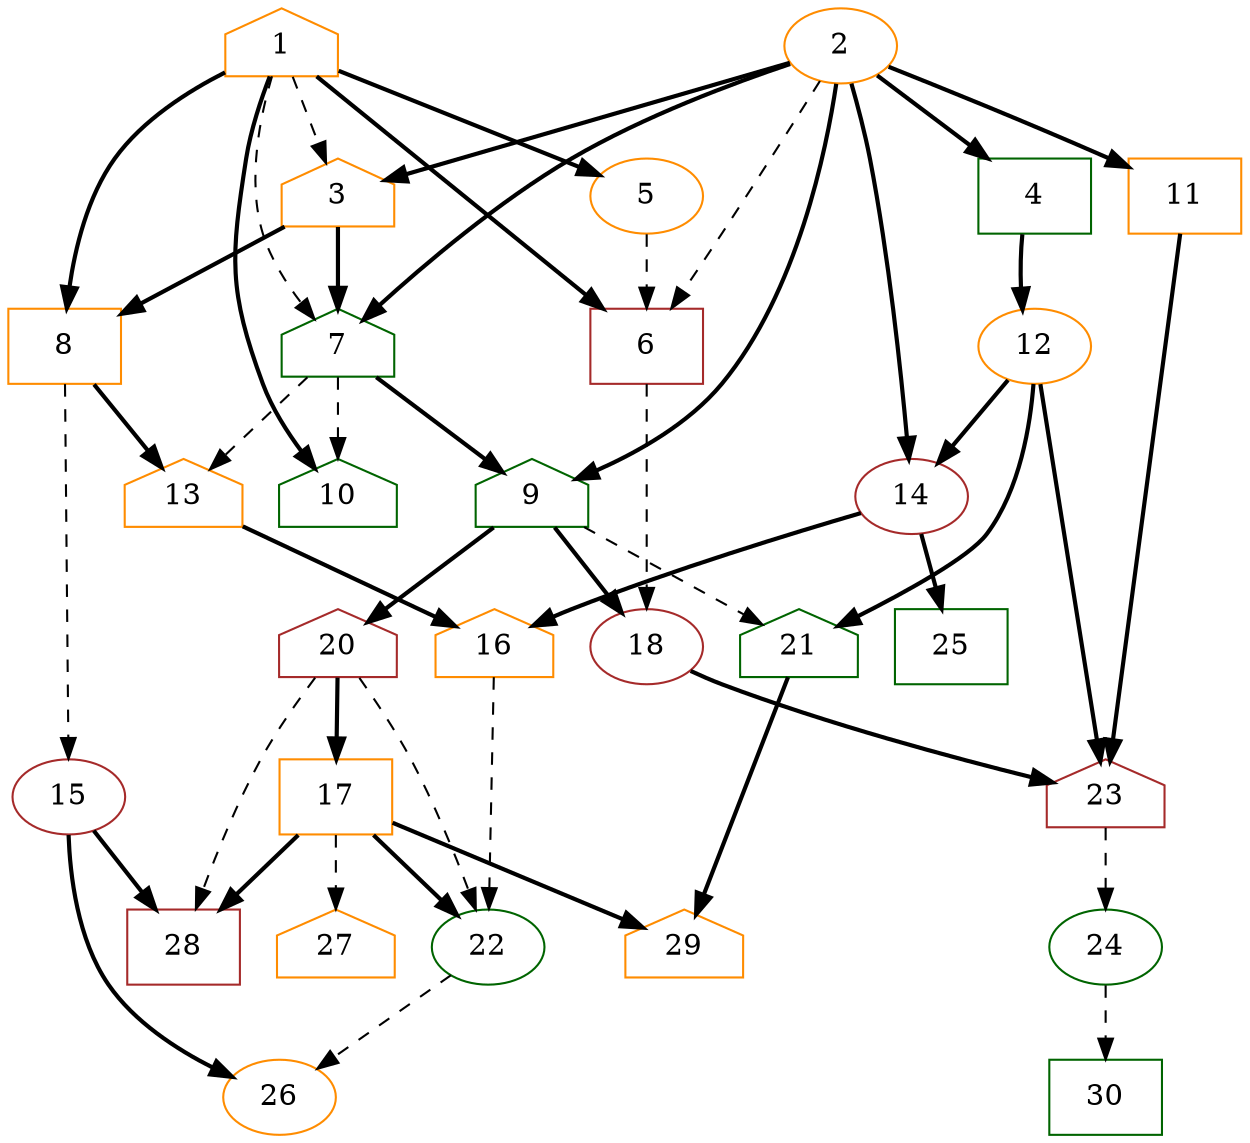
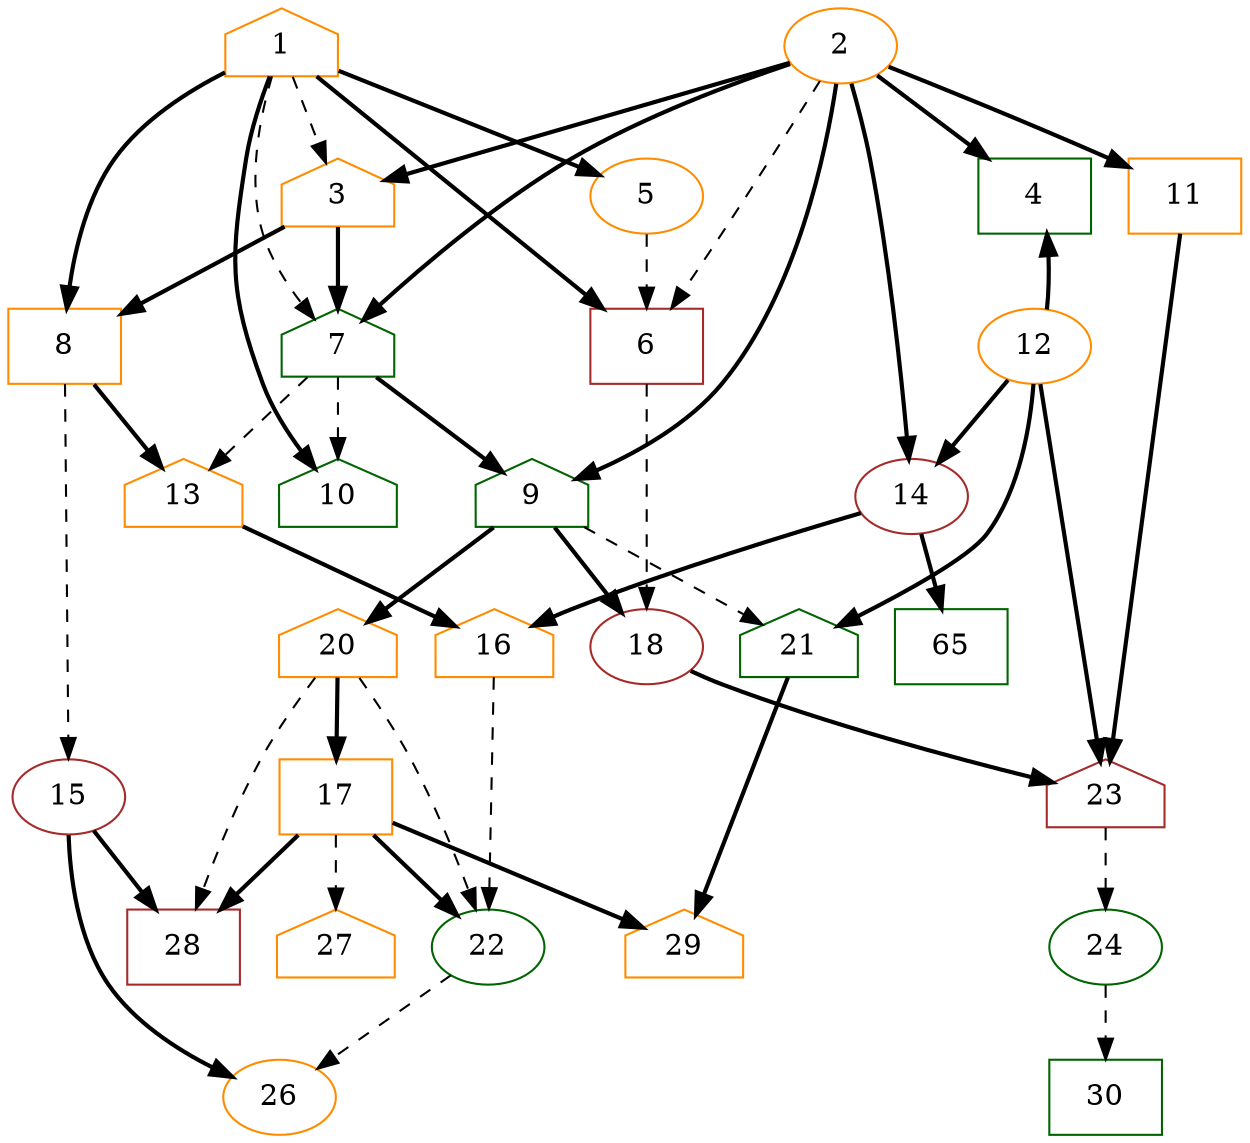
edge "4" -> "12": reversed
node "20": color brown -> darkorange
node "25": label "25" -> "65"
